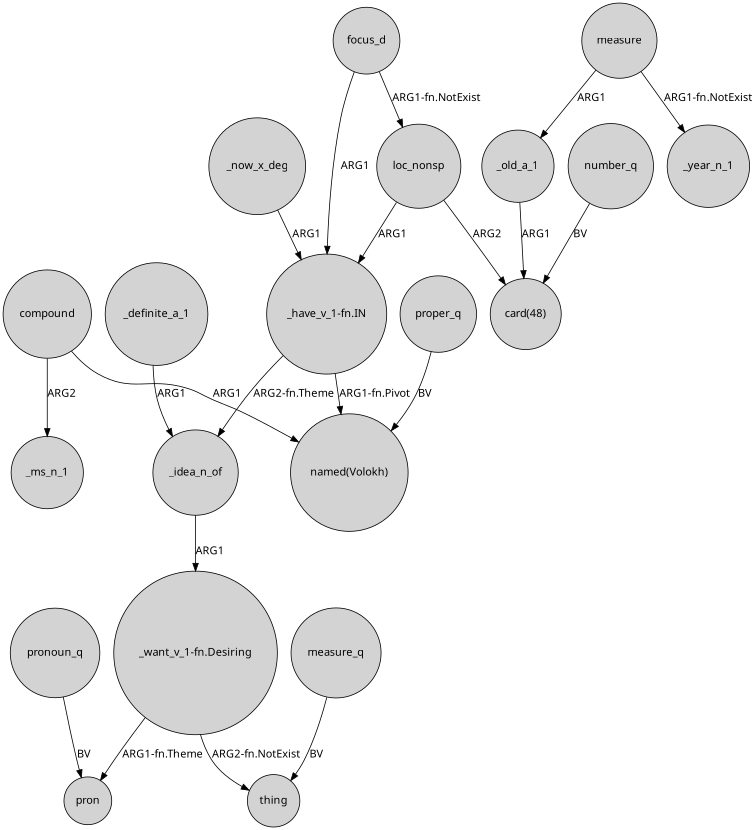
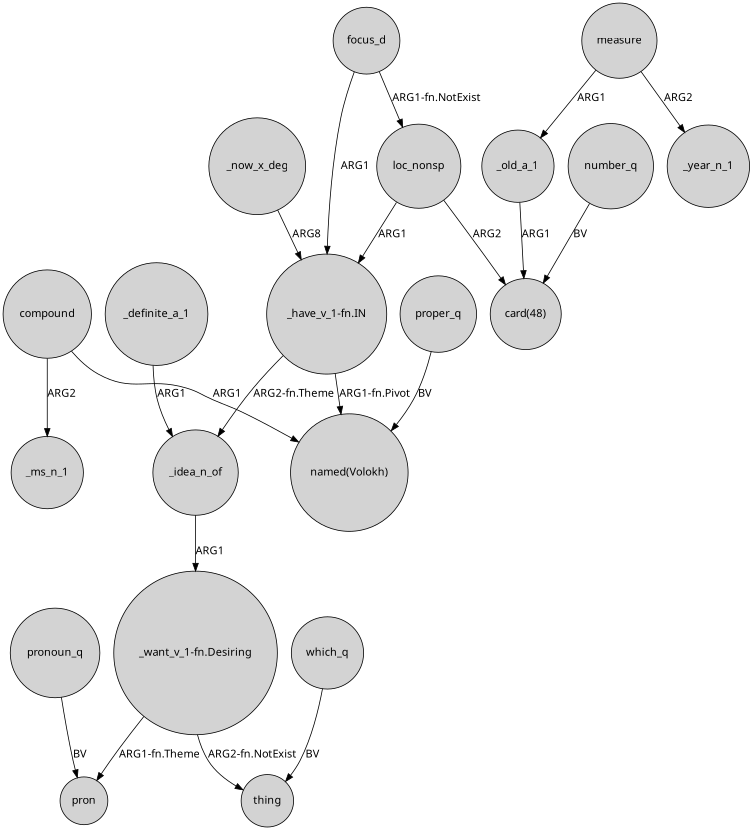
edge "measure" -> "_year_n_1": label "ARG1-fn.NotExist" -> "ARG2"
edge "_now_x_deg" -> "_have_v_1-fn.IN": label "ARG1" -> "ARG8"
node "measure_q": label "measure_q" -> "which_q"
